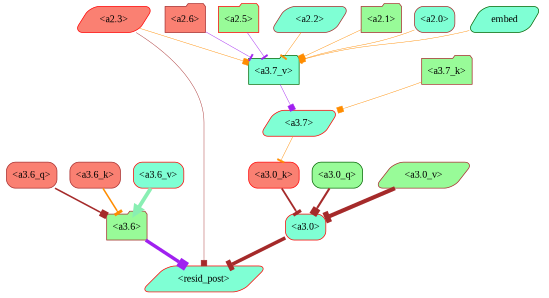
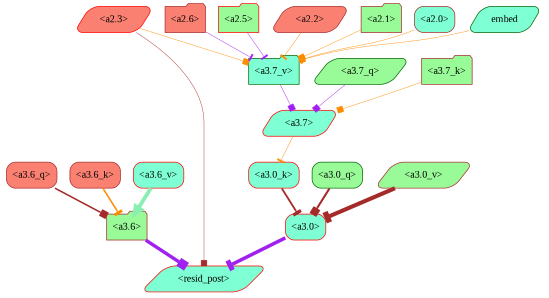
node "<a2.2>": fillcolor aquamarine -> salmon
node "<a3.7_q>": added
node "<a3.0_k>": fillcolor salmon -> aquamarine
edge "<a3.0>" -> "<resid_post>": color brown -> purple
